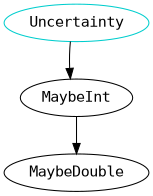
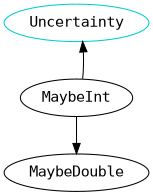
edge "Uncertainty" -> "MaybeInt": reversed
